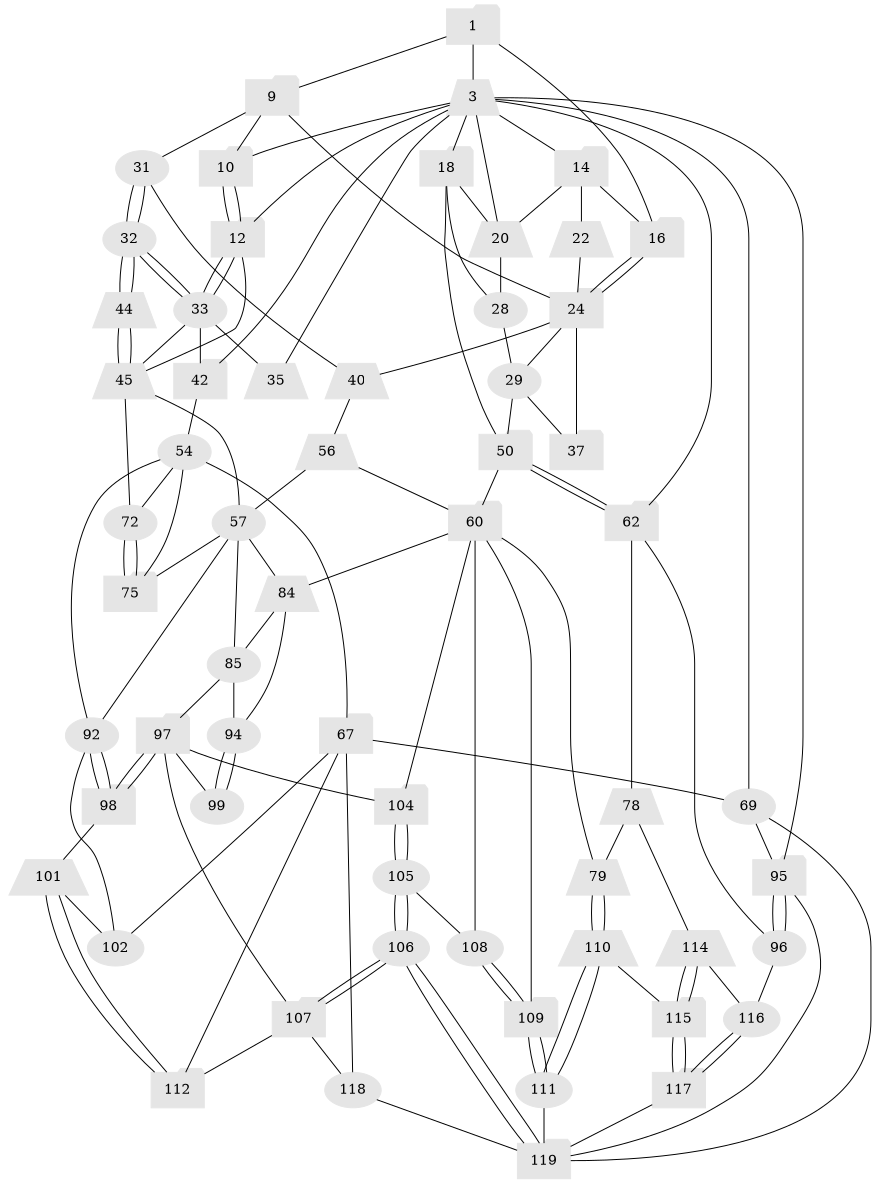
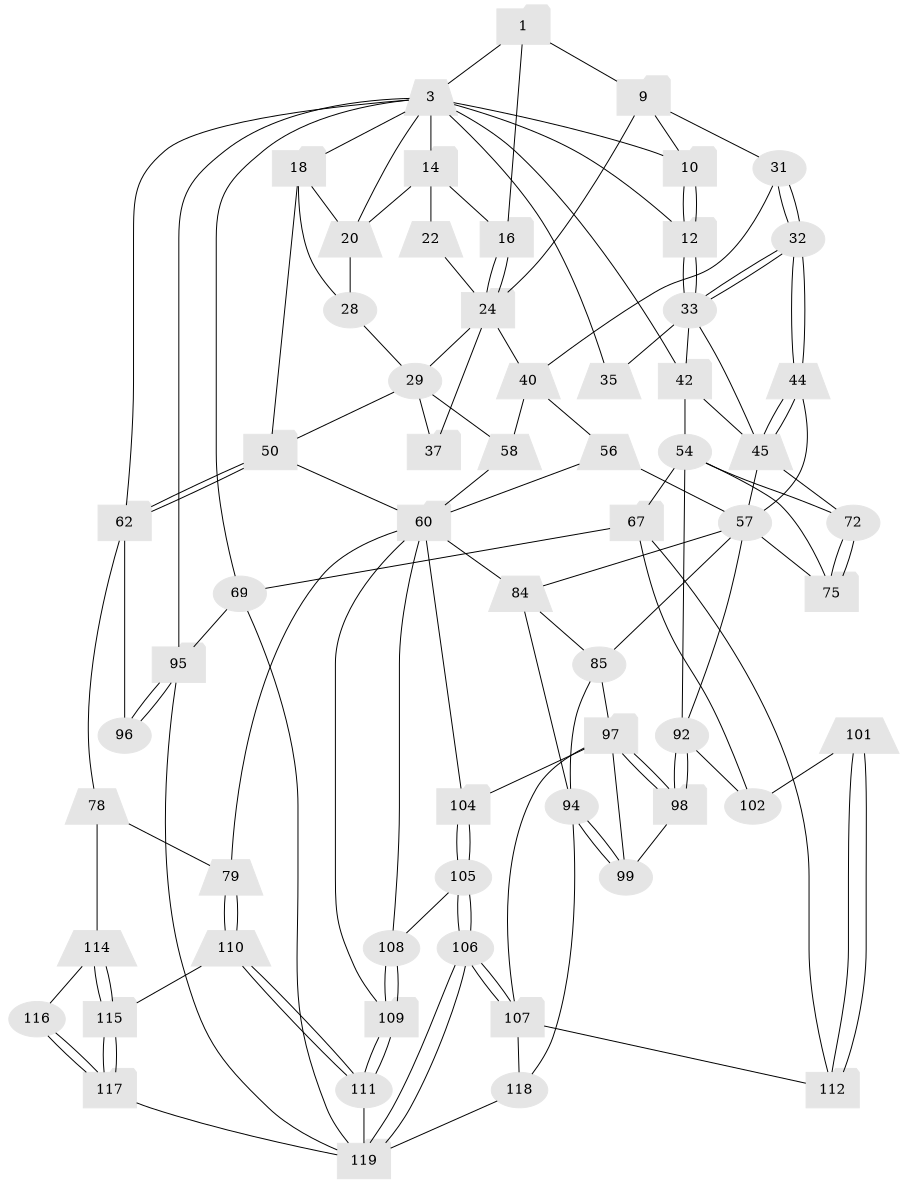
edge "12" -- "45": now "42" -- "45"
node "58": added
edge "44" -- "57": added
edge "98" -- "101": now "98" -- "99"
edge "67" -- "118": now "94" -- "118"
edge "96" -- "116": removed
